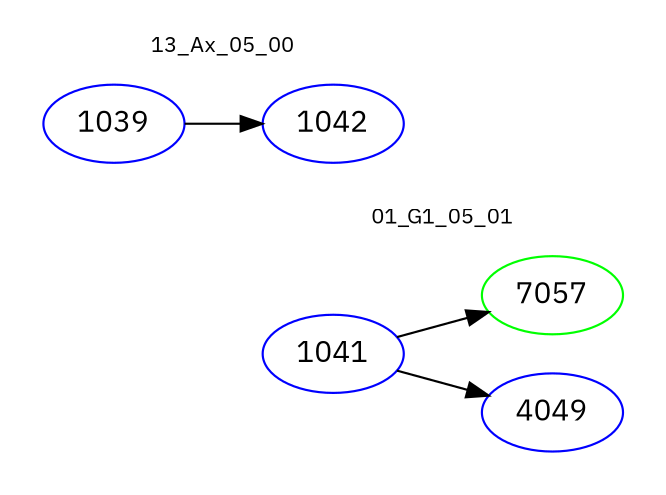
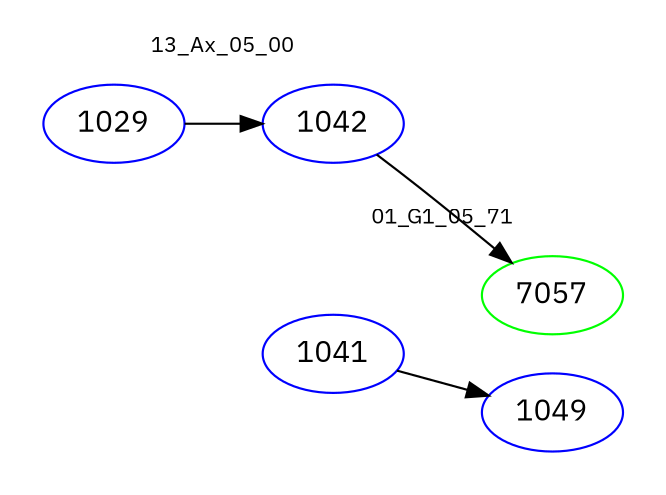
node "1039": label "1039" -> "1029"
cluster "01_G1_05_01": label "01_G1_05_01" -> "01_G1_05_71"
edge "1041" -> "7057": now "1042" -> "7057"
node "4049": label "4049" -> "1049"
